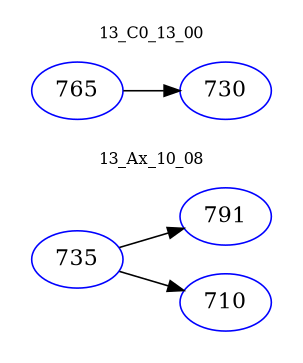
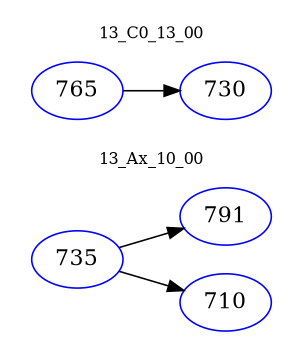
cluster "13_Ax_10_08": label "13_Ax_10_08" -> "13_Ax_10_00"
